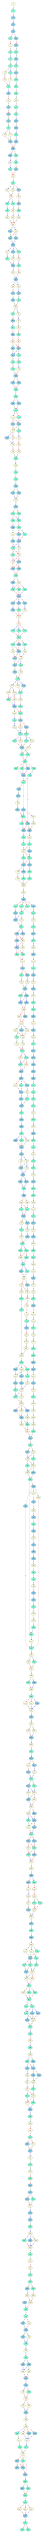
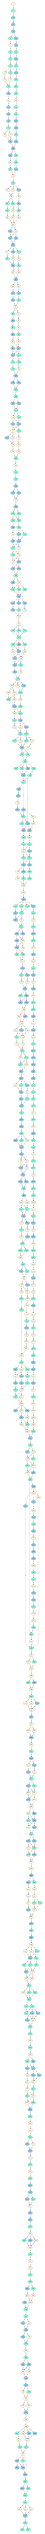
node "S390": removed
node "S429": fillcolor lightyellow -> aquamarine
